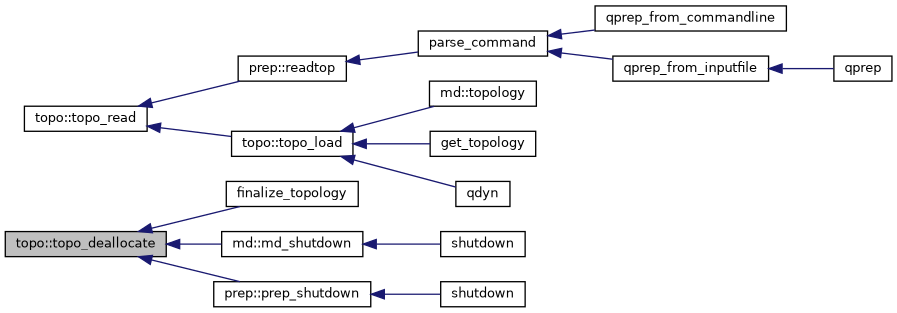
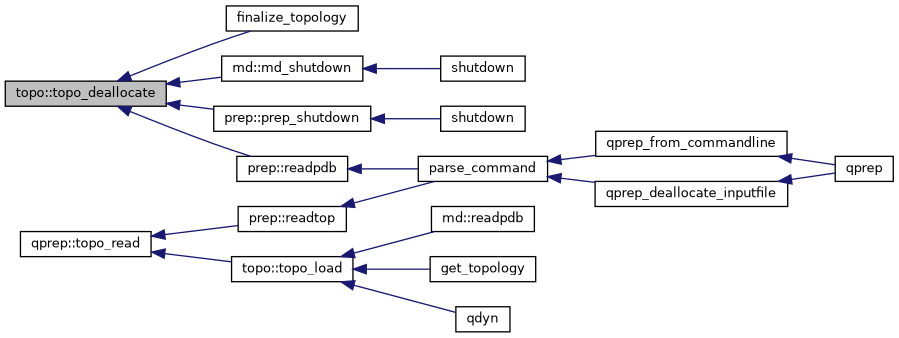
node "qprep_from_inputfile": label "qprep_from_inputfile" -> "qprep_deallocate_inputfile"
node "md::topology": label "md::topology" -> "md::readpdb"
node "topo::topo_read": label "topo::topo_read" -> "qprep::topo_read"
edge "qprep" -> "qprep_from_commandline": added
node "prep::readpdb": added
